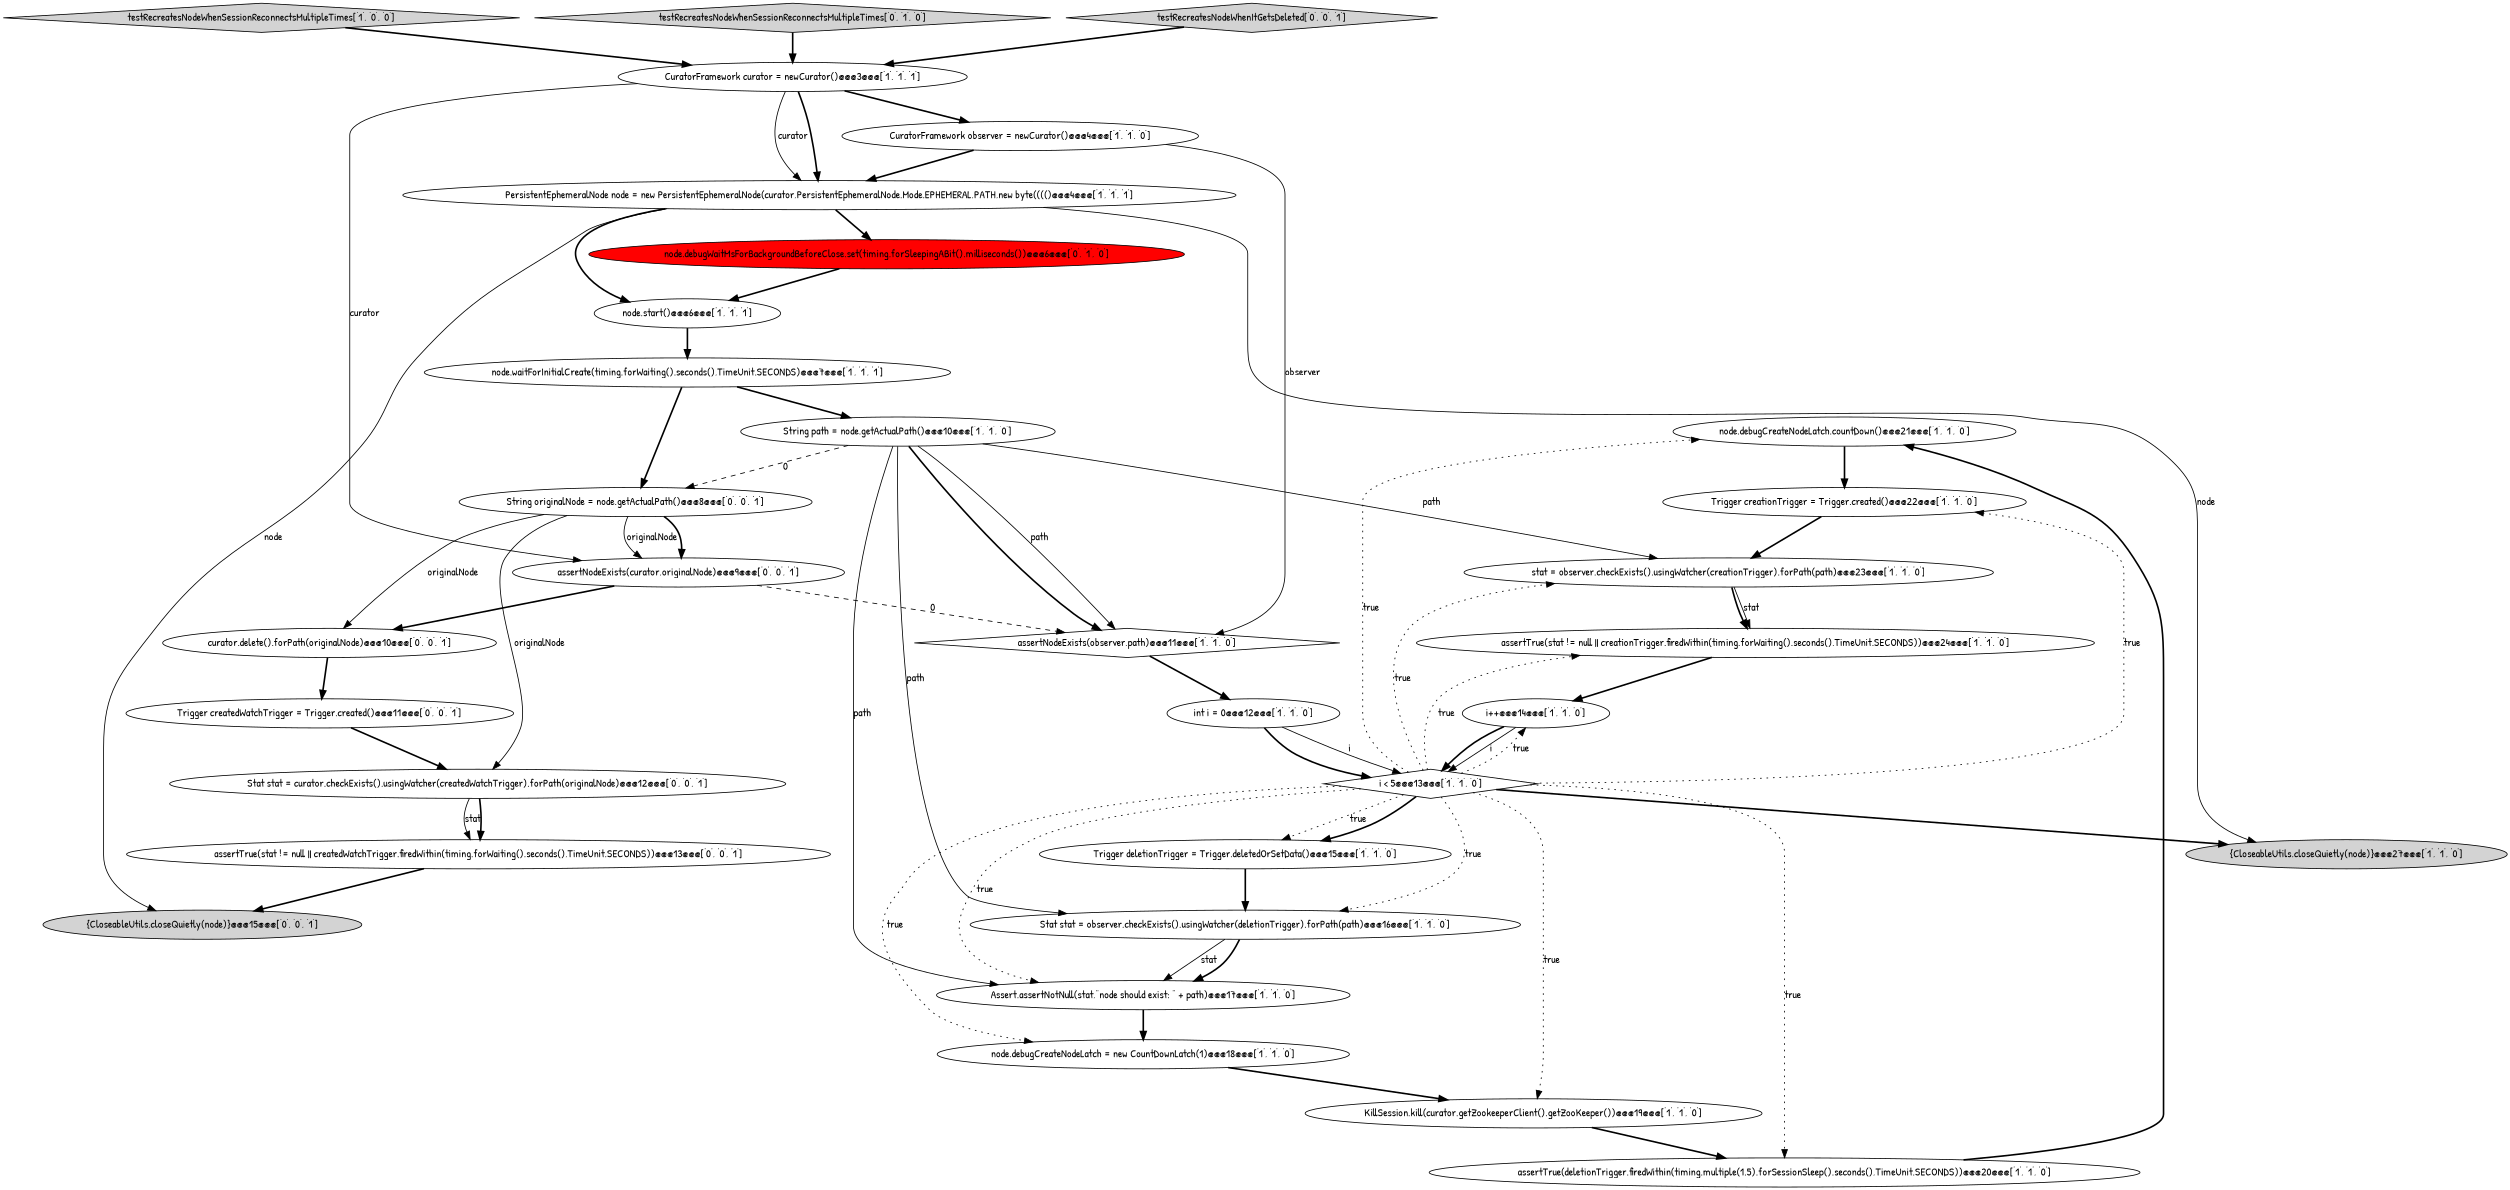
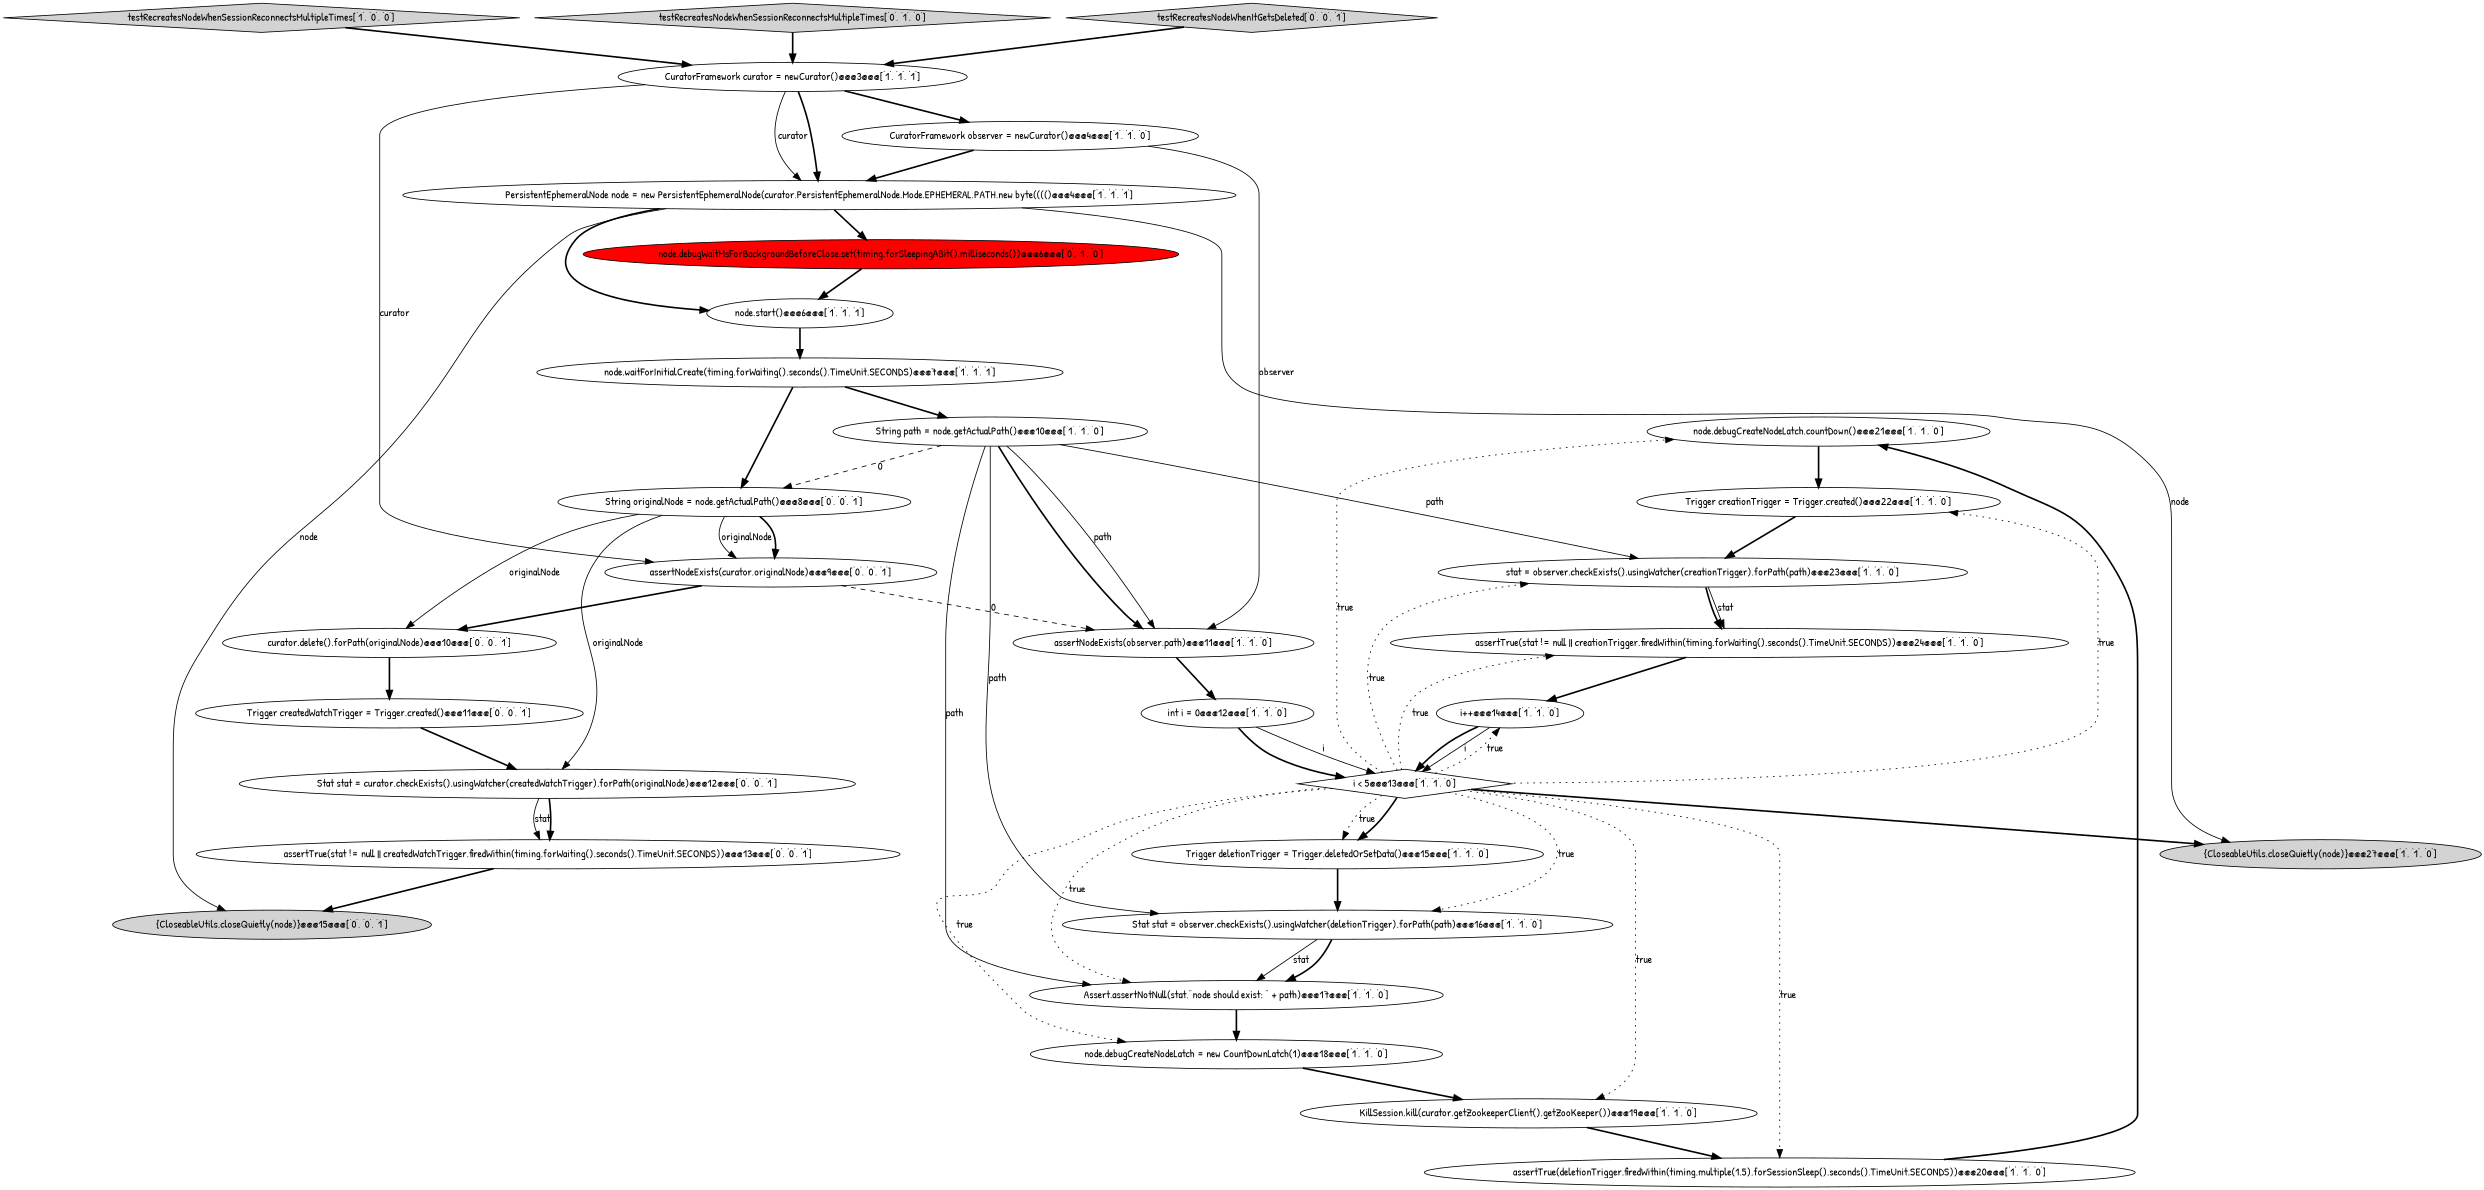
node "assertNodeExists(observer,path)@@@11@@@['1', '1', '0']": shape diamond -> ellipse
